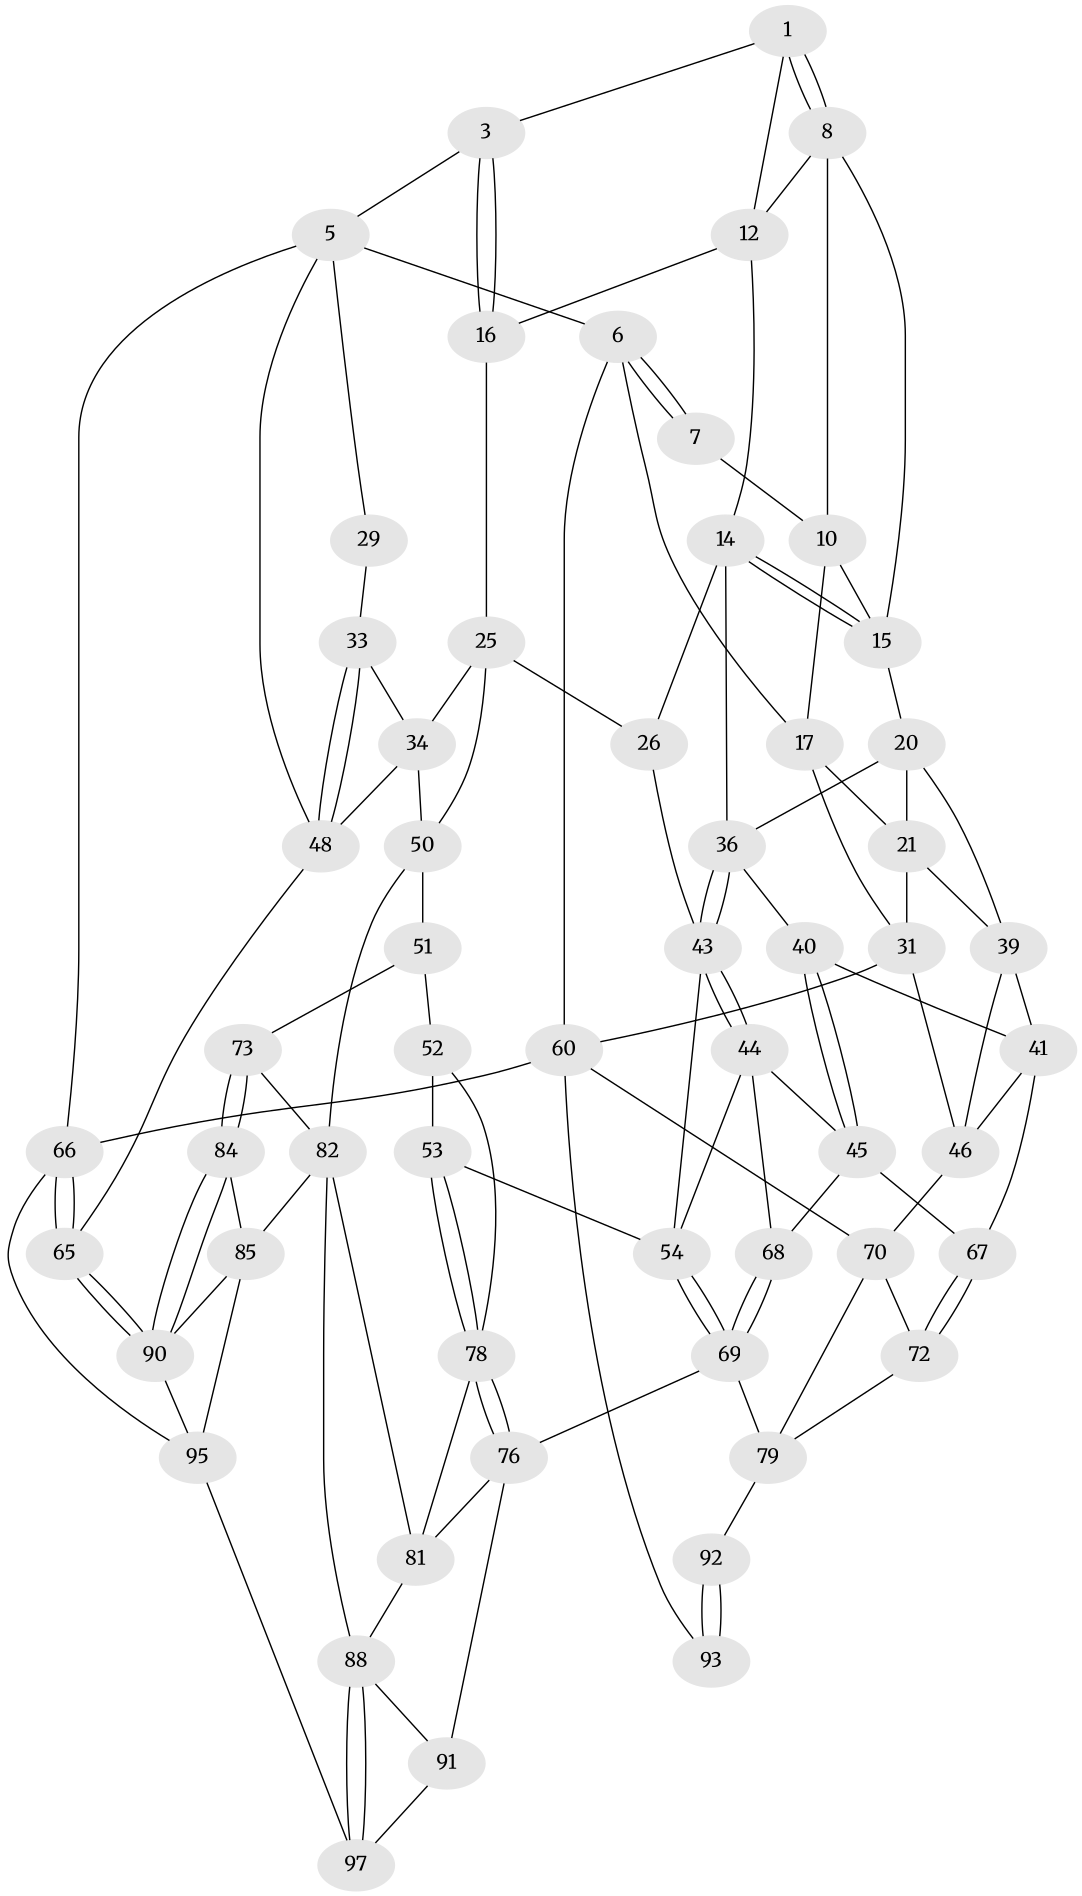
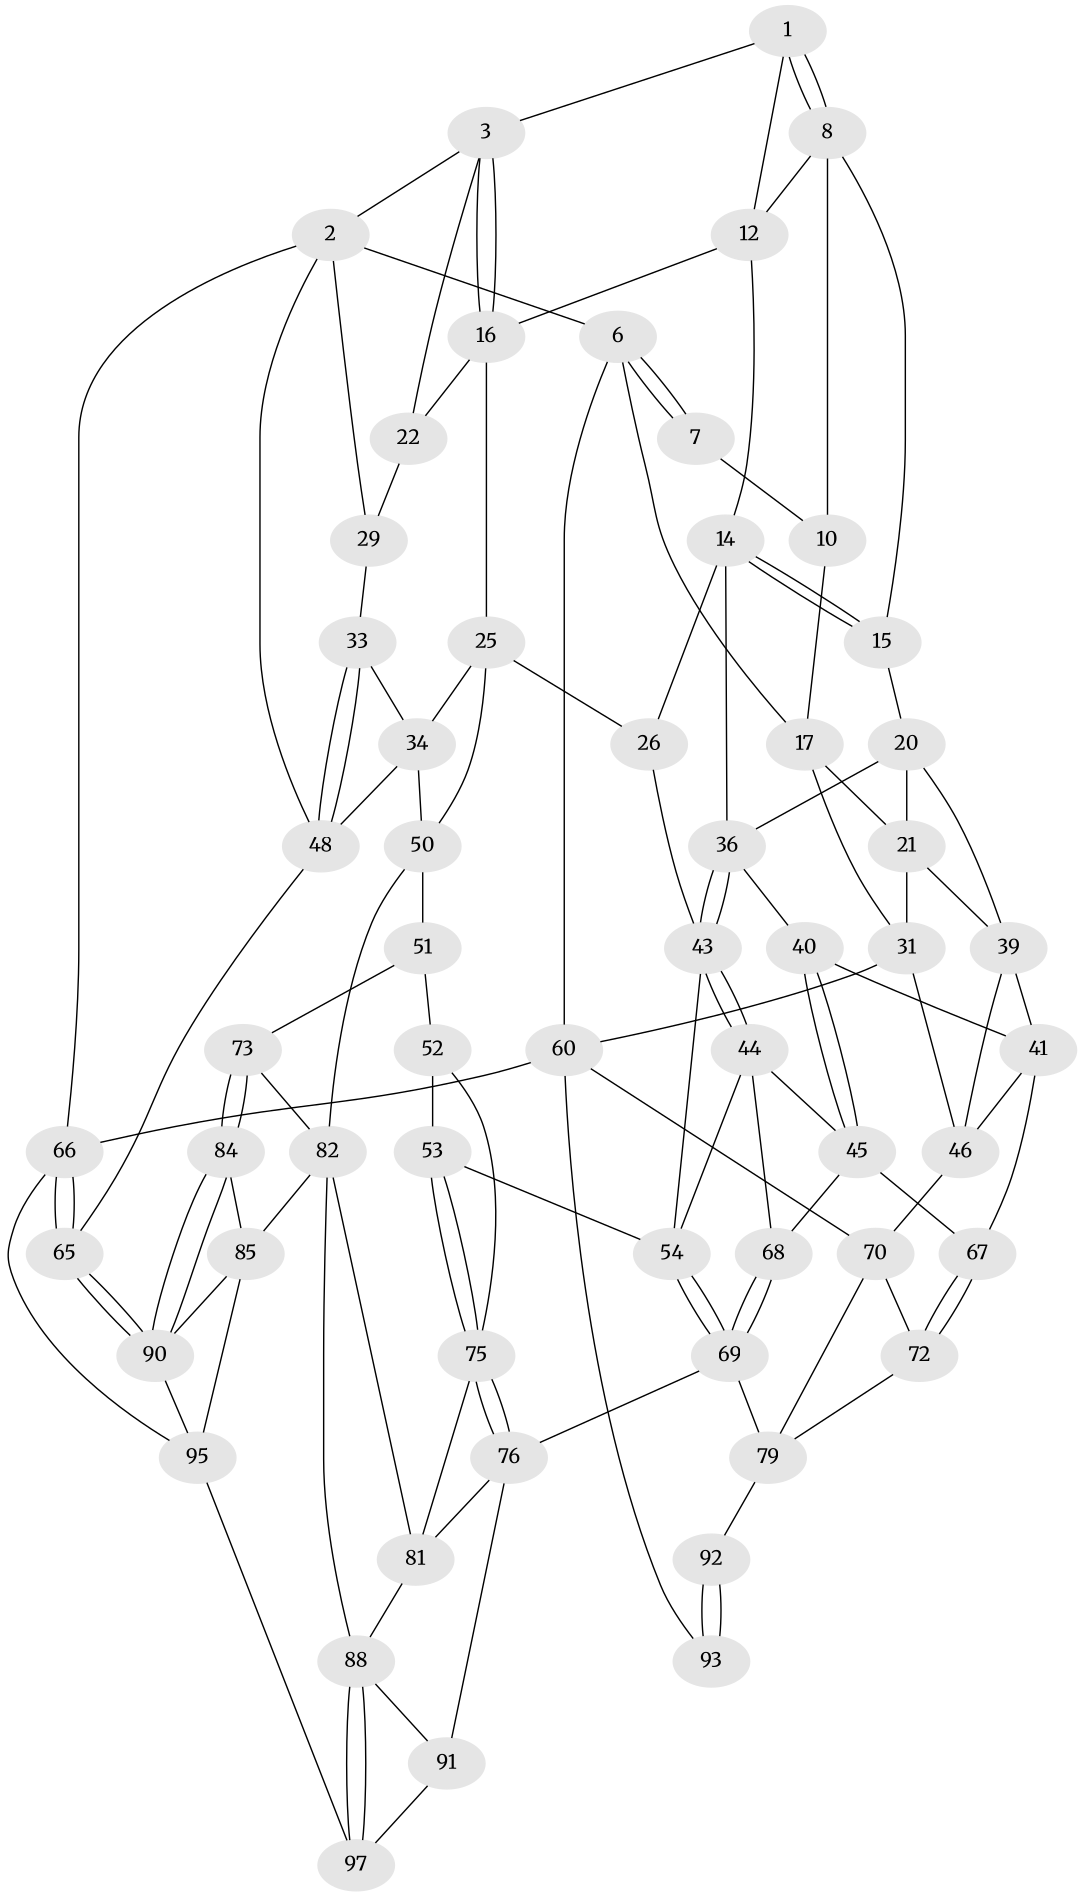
node "5": label "5" -> "2"
node "22": added
edge "10" -- "15": removed
node "78": label "78" -> "75"
